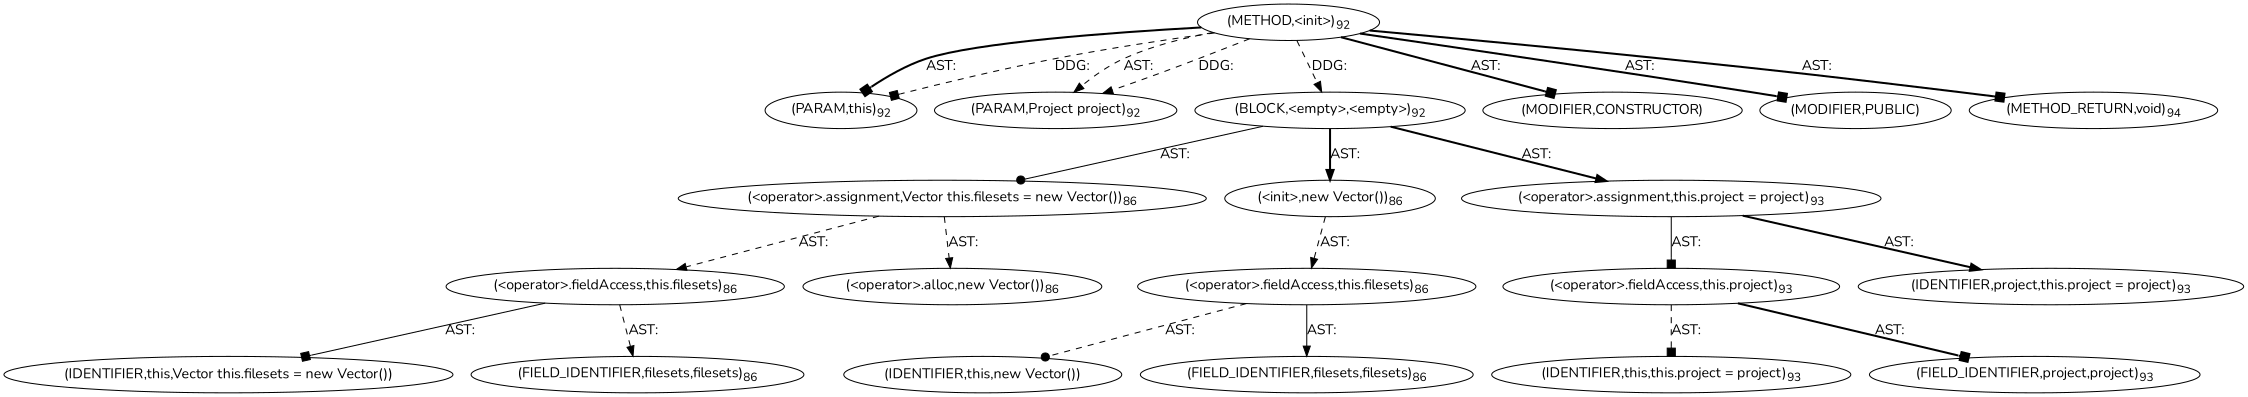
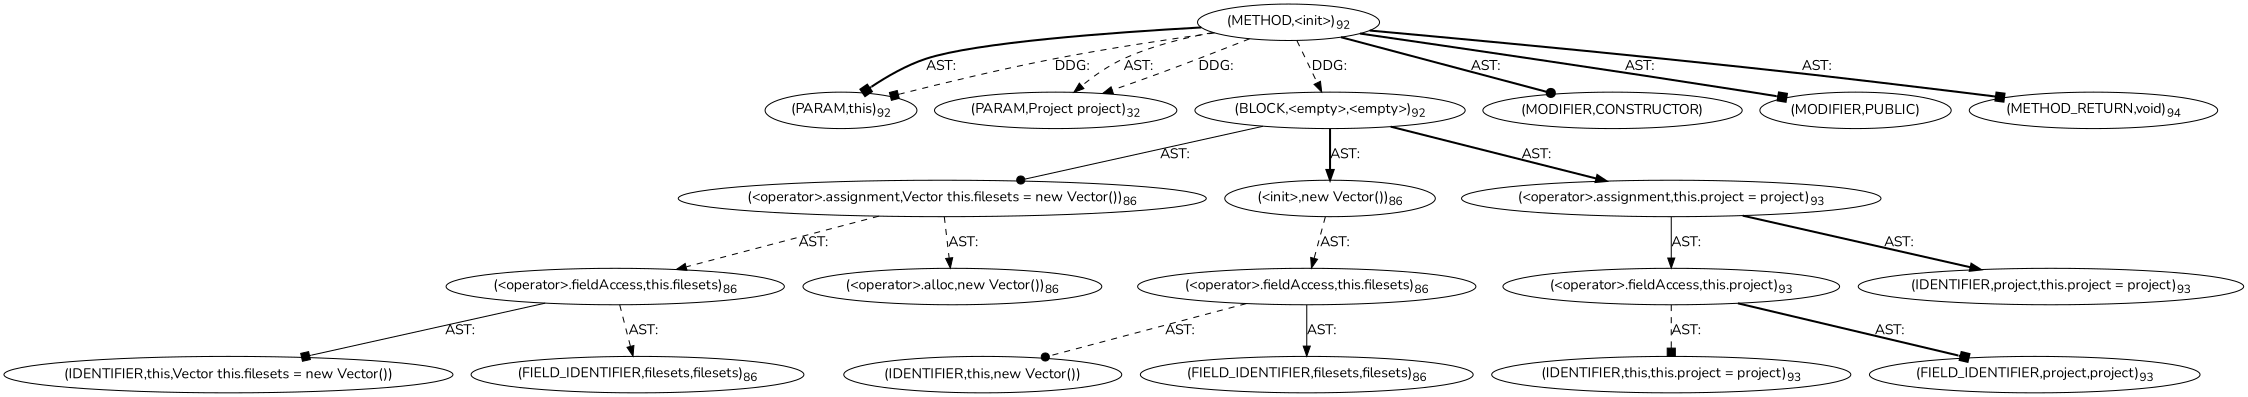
edge "(METHOD,<init>)" -> "(MODIFIER,CONSTRUCTOR)": arrowhead box -> dot
node "(PARAM,Project project)": text "92" -> "32"
edge "(<operator>.assignment,this.project = project)" -> "(<operator>.fieldAccess,this.project)": arrowhead box -> normal
